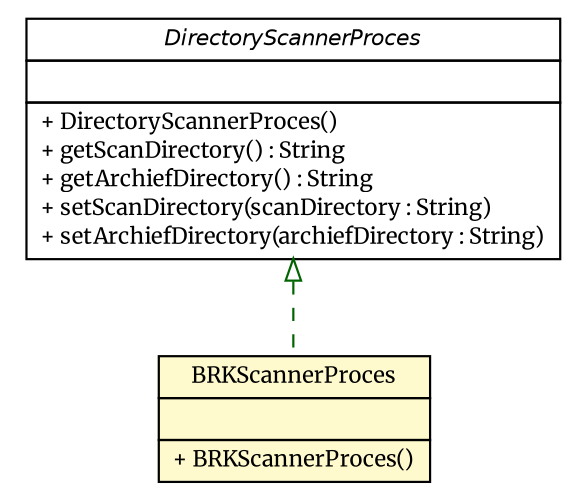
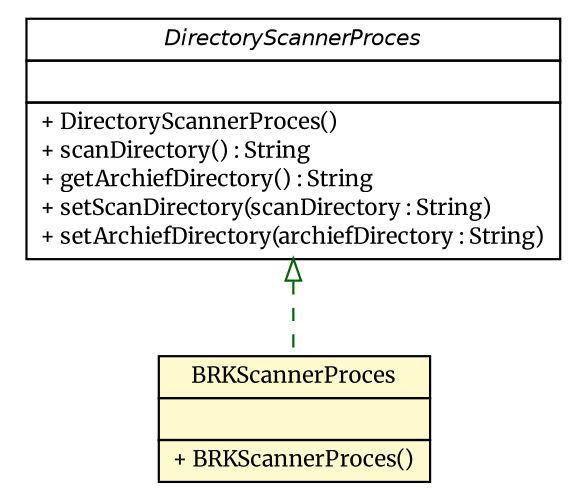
node "DirectoryScannerProces": text "+ getScanDirectory() : String" -> "+ scanDirectory() : String"
